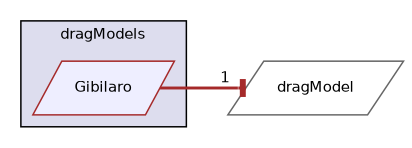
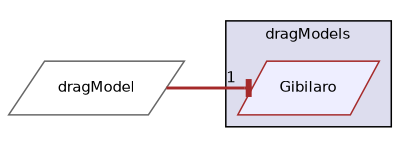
edge "Gibilaro" -> "dragModel": reversed
